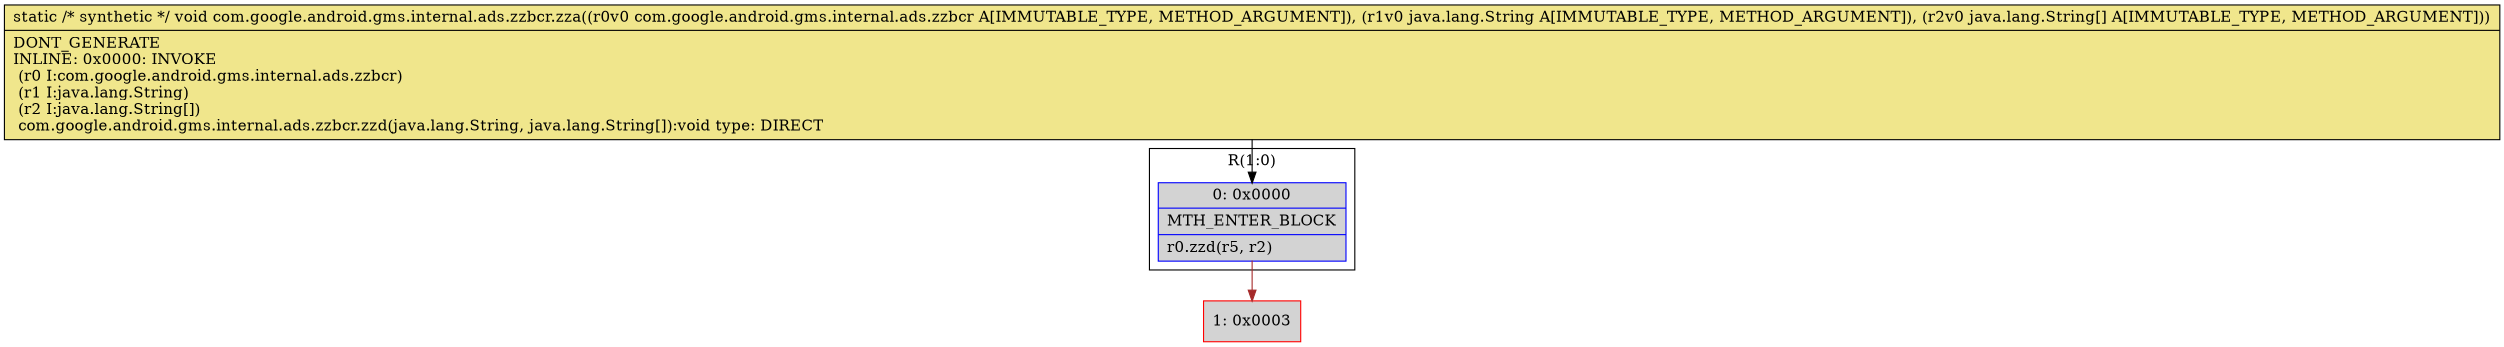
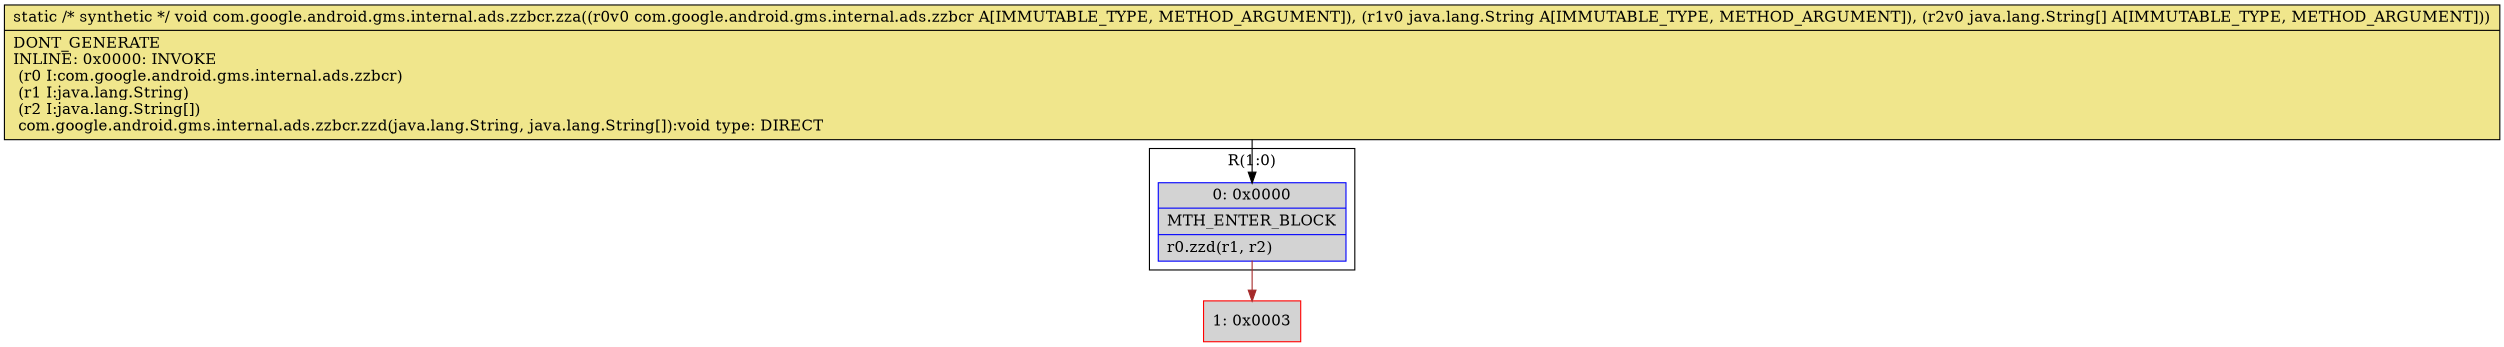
node "0: 0x0000": text "r0.zzd(r5, r2)" -> "r0.zzd(r1, r2)"
